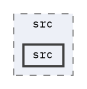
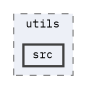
cluster "src": label "src" -> "utils"
